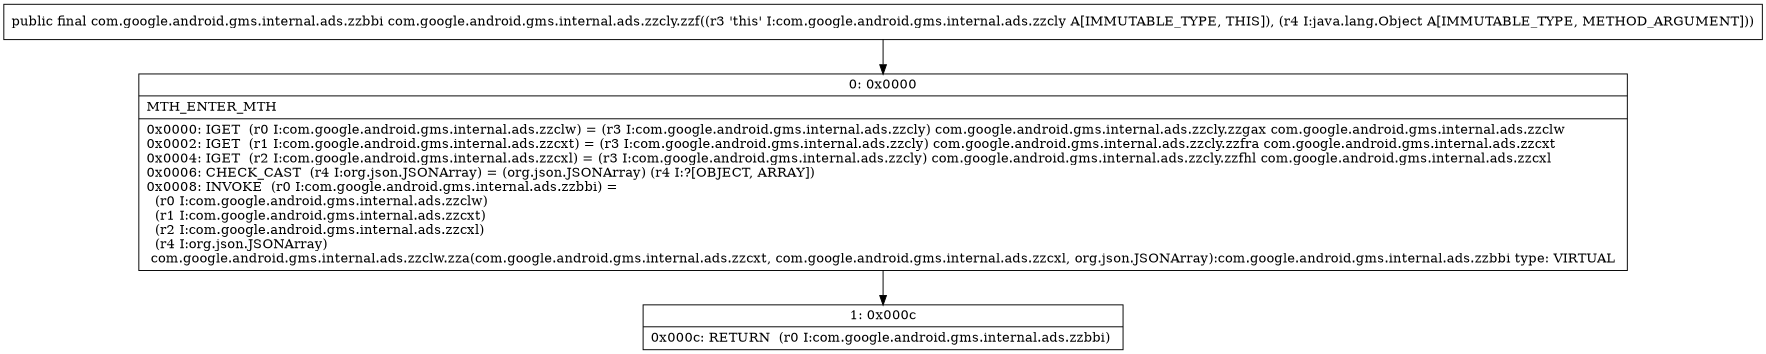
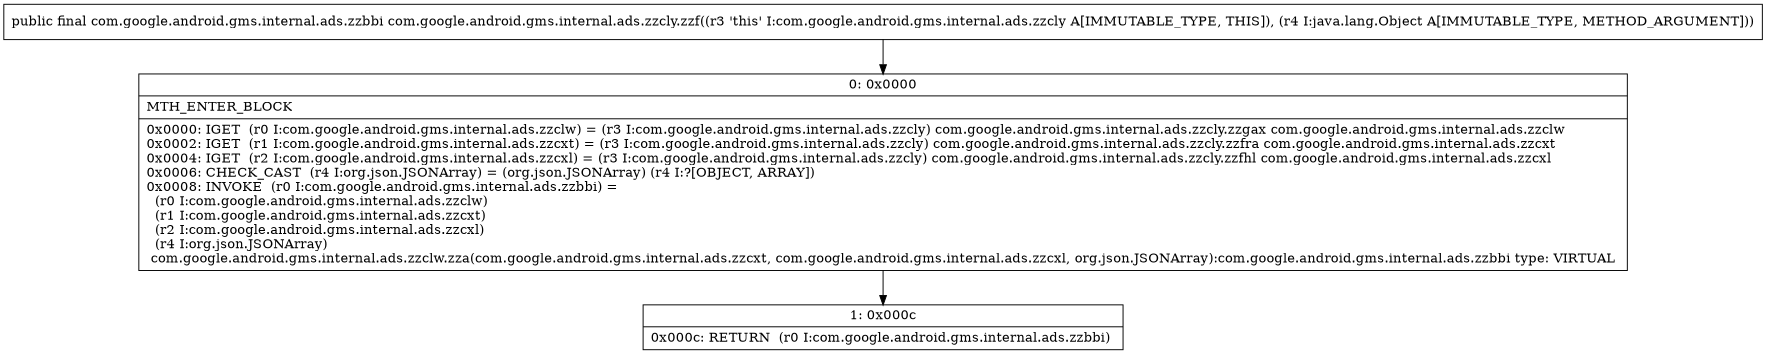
node "0: 0x0000": text "MTH_ENTER_MTH" -> "MTH_ENTER_BLOCK"
